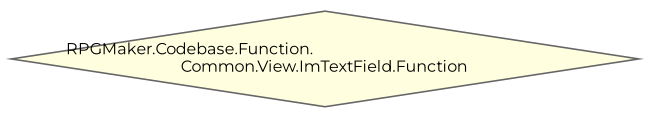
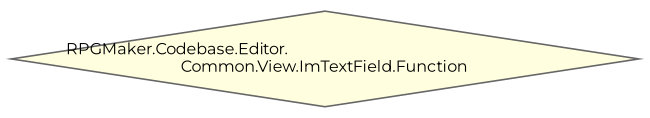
node "RPGMaker.Codebase.Function. Common.View.ImTextField.Function": label "RPGMaker.Codebase.Function. Common.View.ImTextField.Function" -> "RPGMaker.Codebase.Editor. Common.View.ImTextField.Function"
